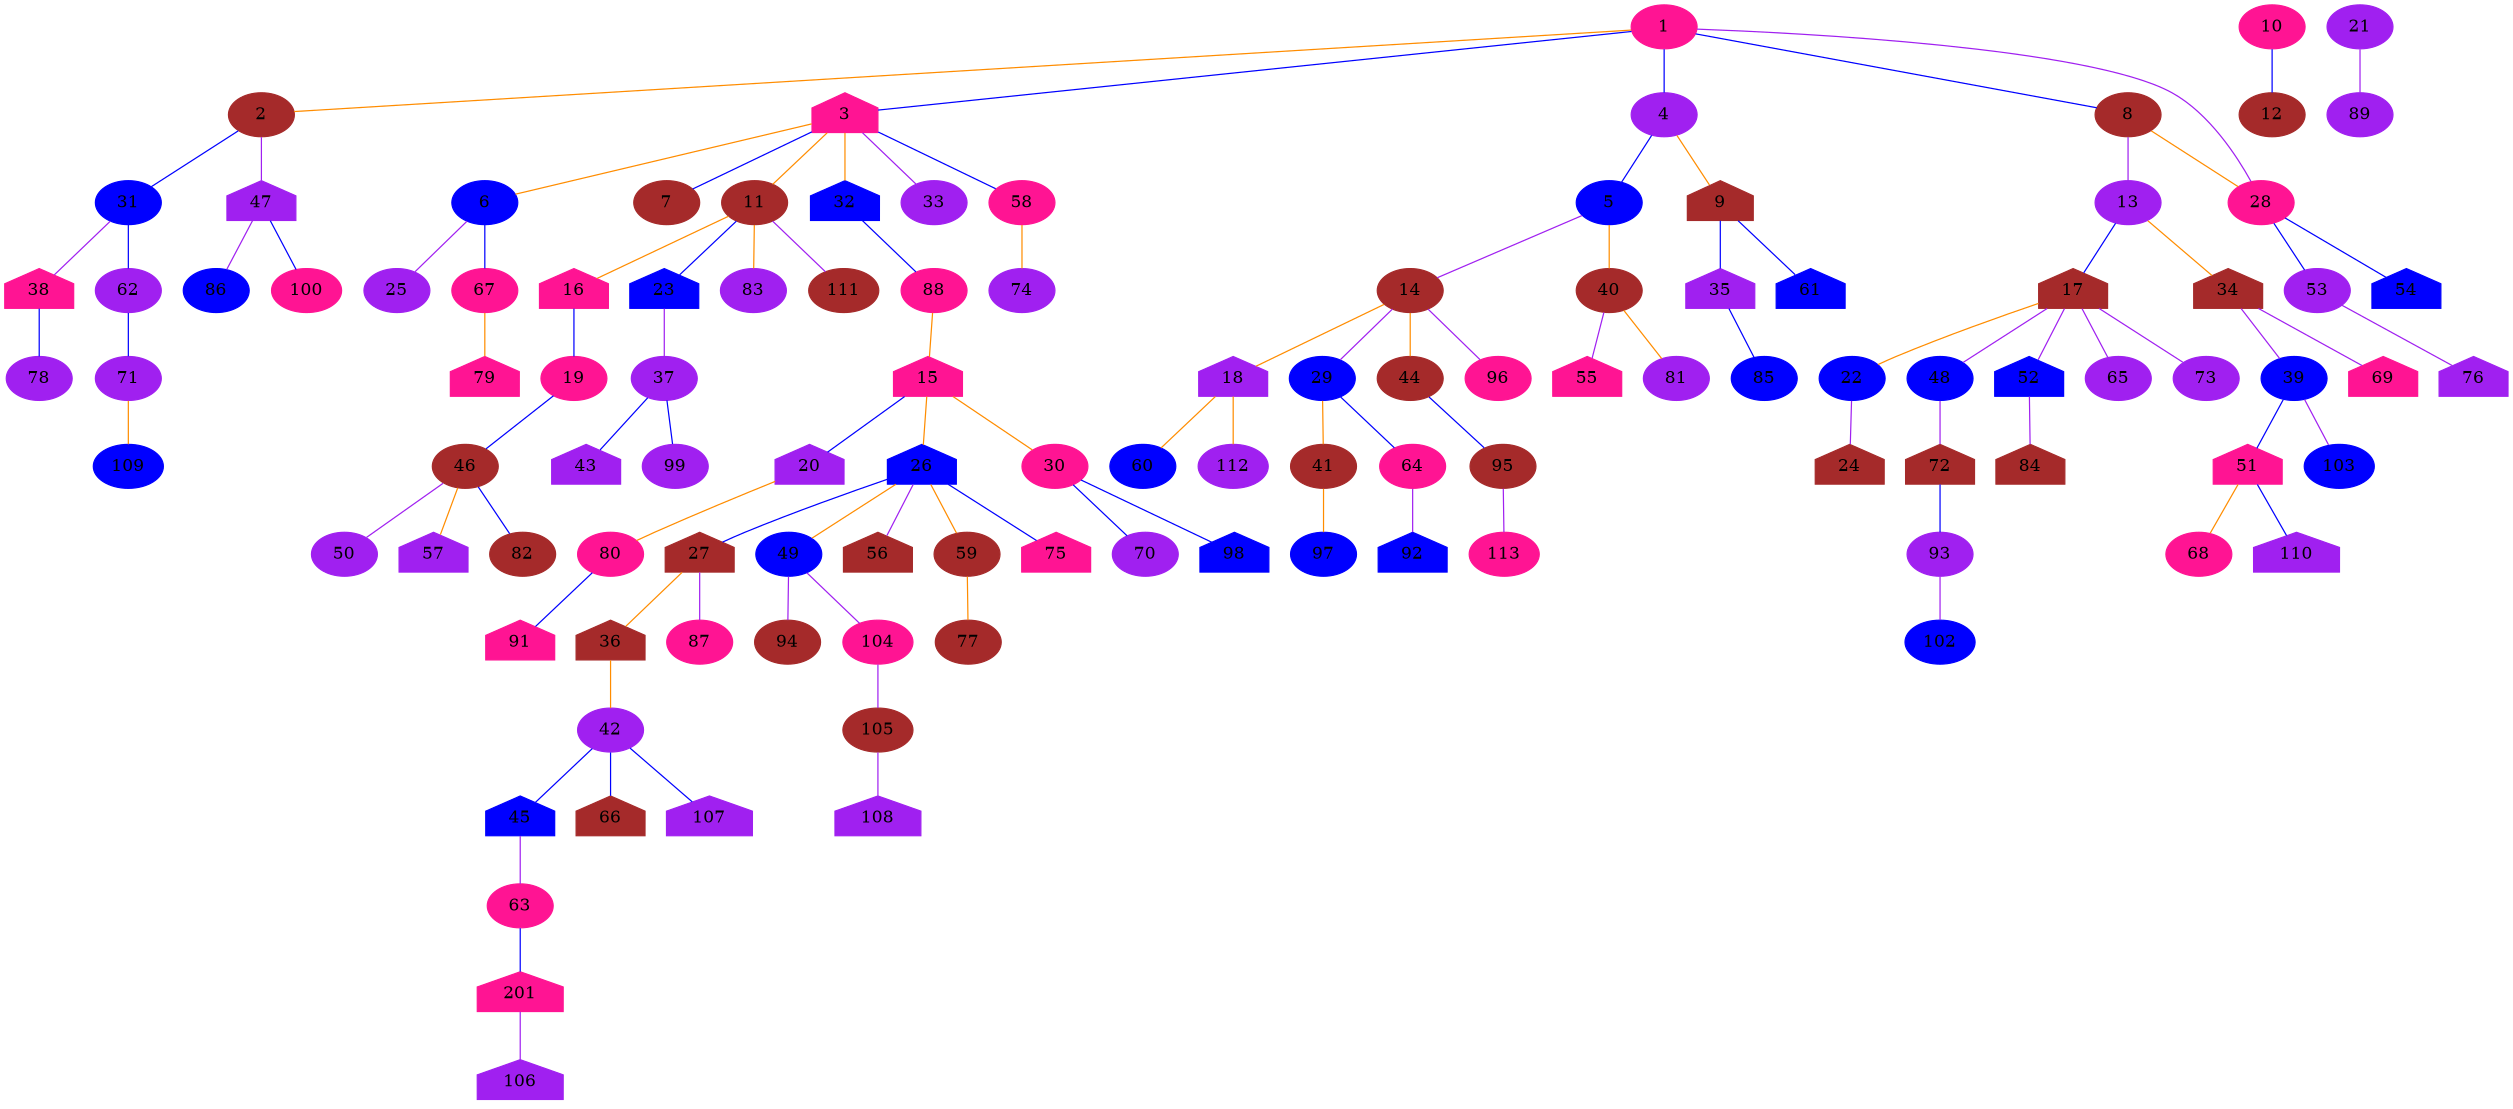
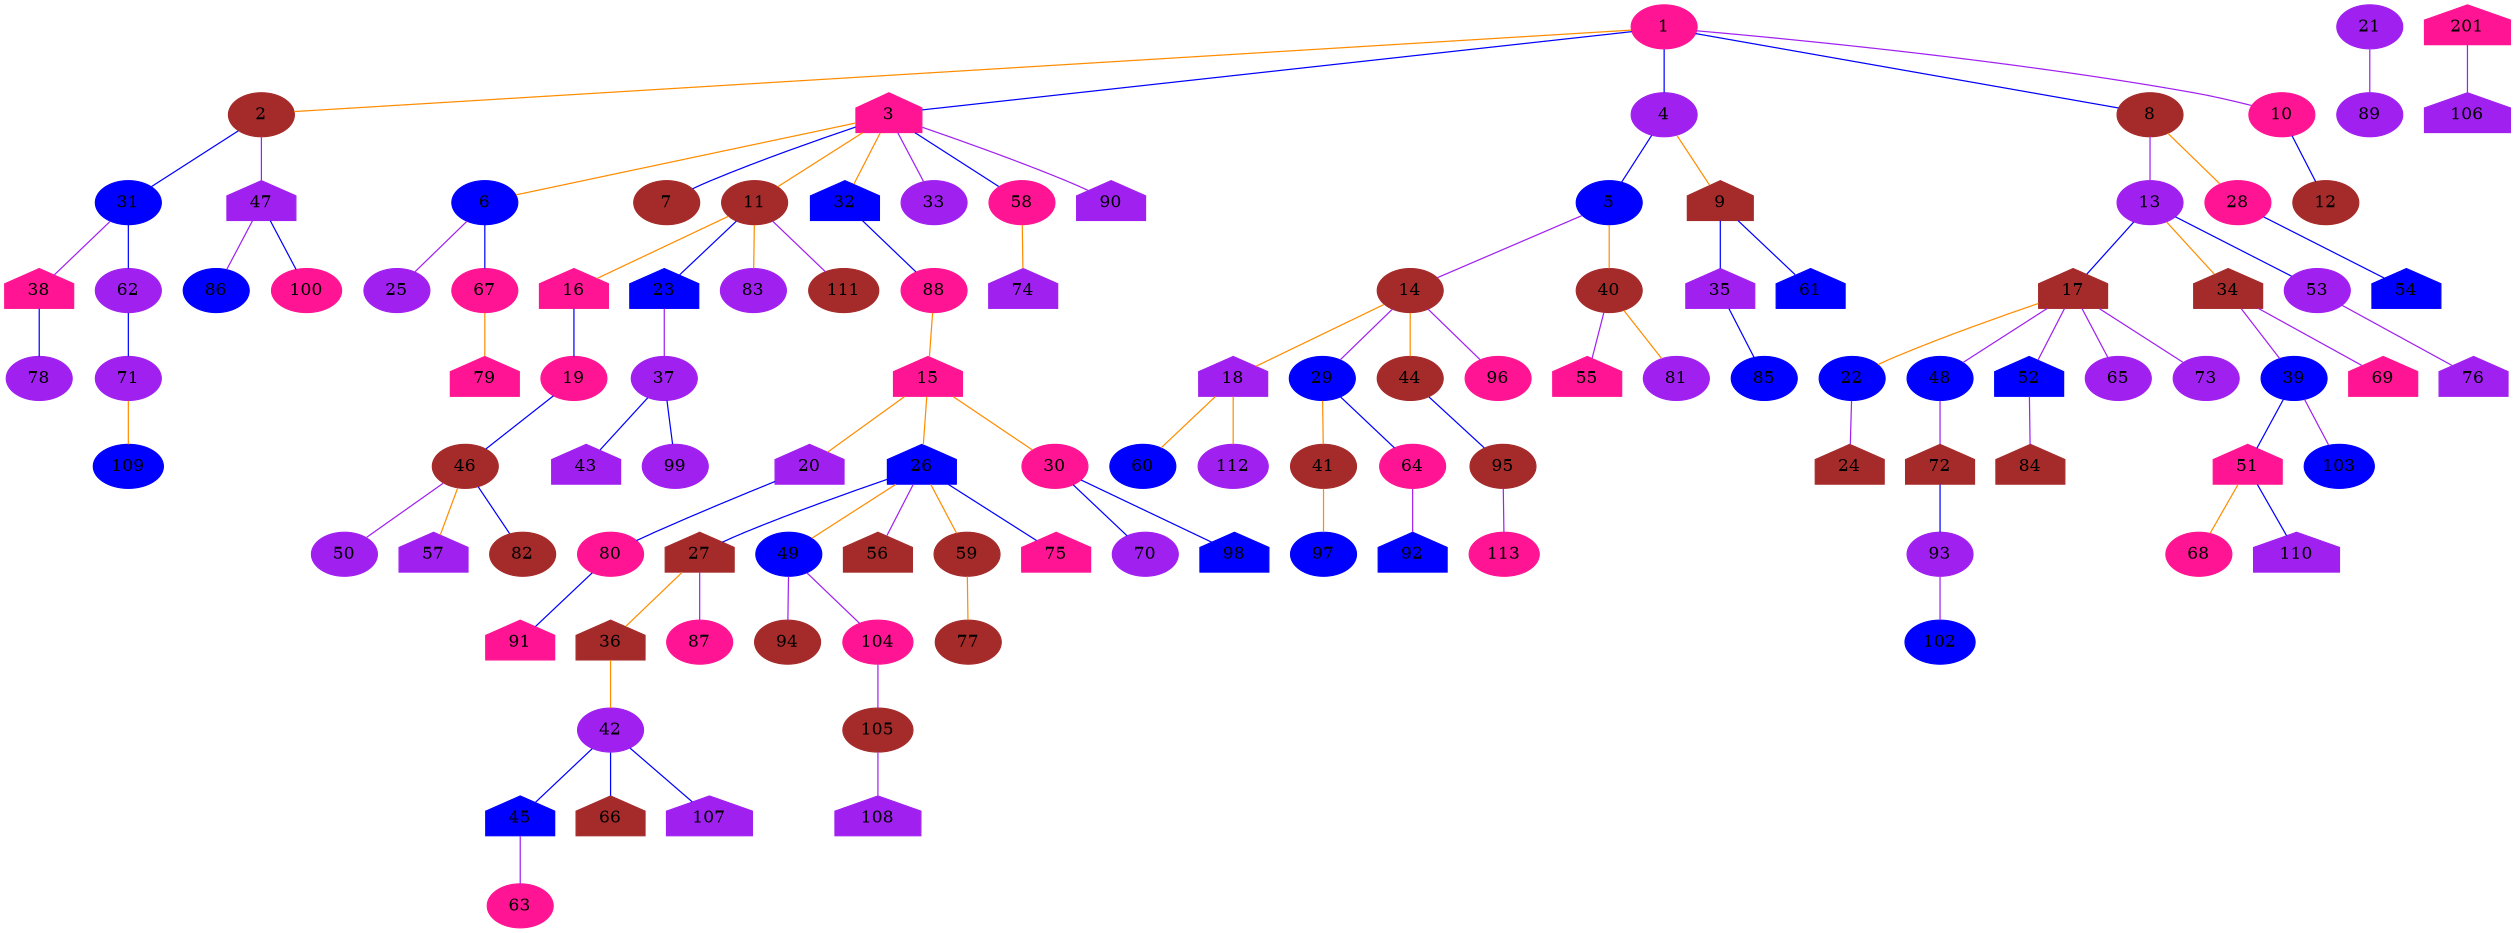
edge "1" -- "28": now "1" -- "10"
node "90": added
edge "28" -- "53": now "13" -- "53"
node "74": shape ellipse -> house
edge "15" -- "20": color blue -> darkorange
edge "20" -- "80": color darkorange -> blue
edge "63" -- "201": removed
